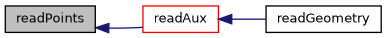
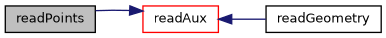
edge "readAux" -> "readPoints": reversed
